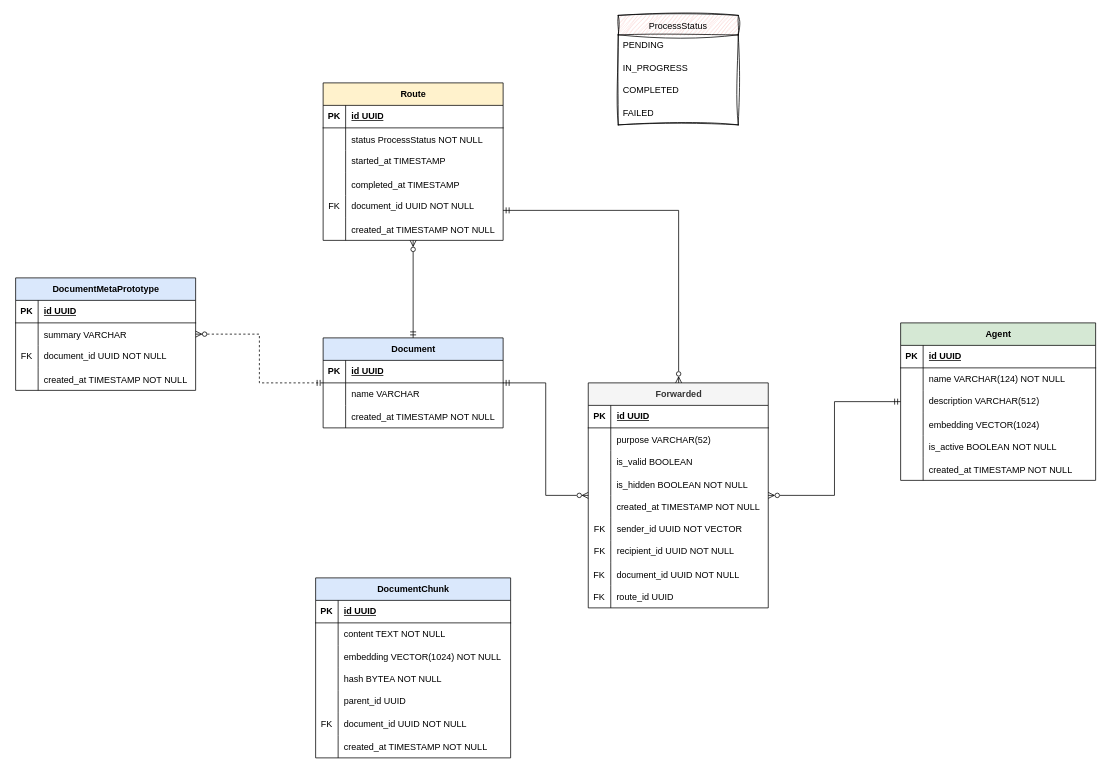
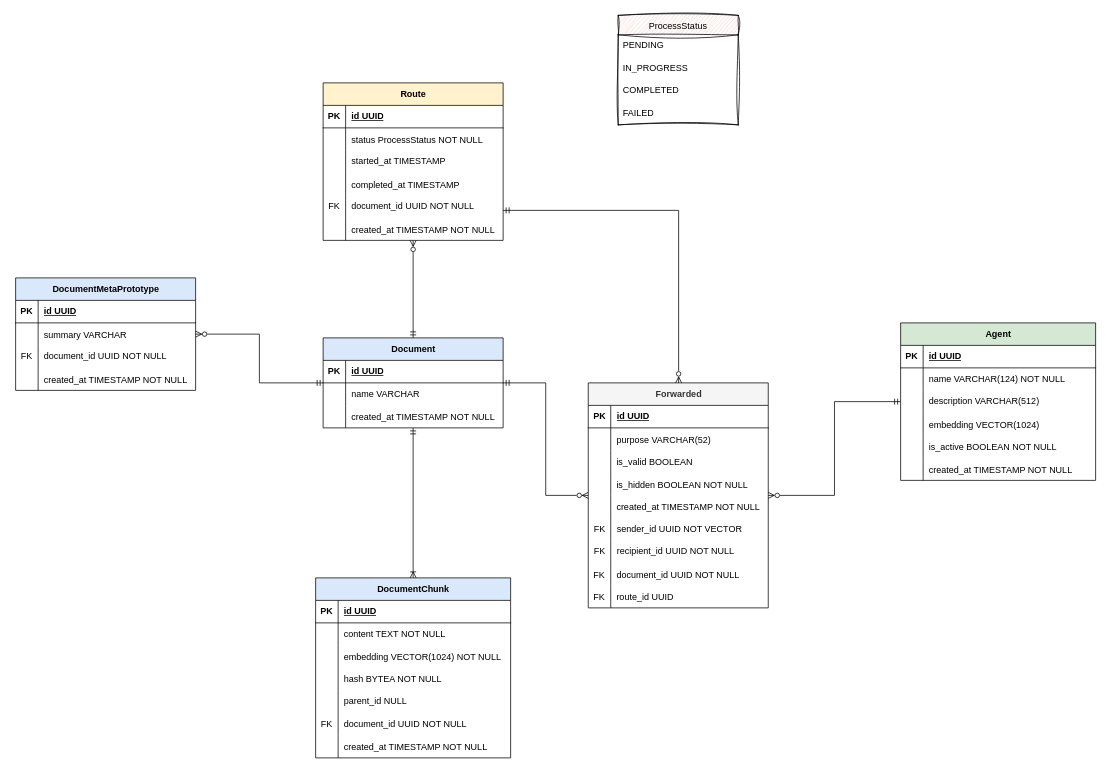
edge "DocumentMetaPrototype" -- "Document": style dashed -> solid
edge "Document" -- "DocumentChunk": added
node "parent_id UUID": label "parent_id UUID" -> "parent_id NULL"
